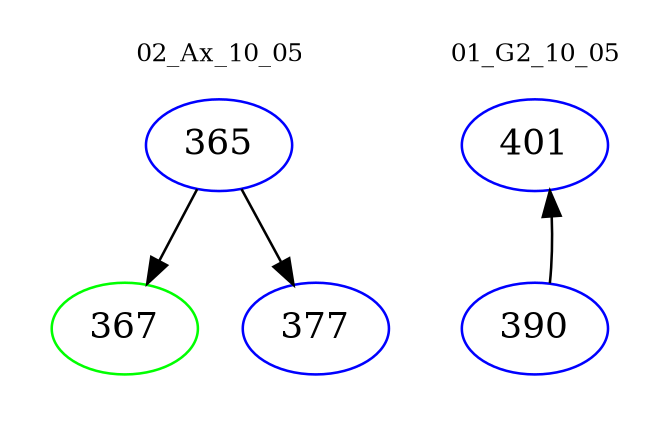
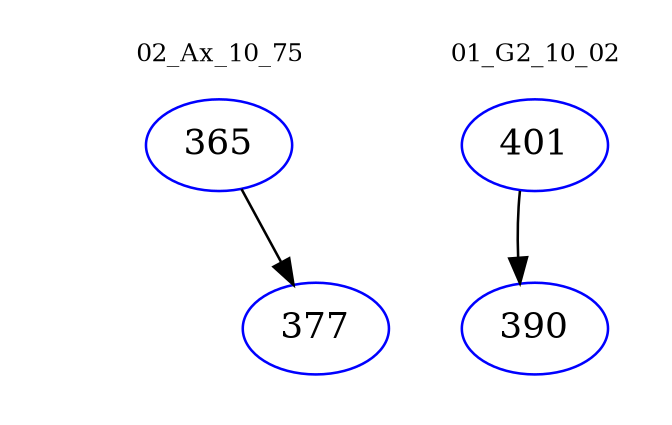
cluster "02_Ax_10_05": label "02_Ax_10_05" -> "02_Ax_10_75"
cluster "01_G2_10_05": label "01_G2_10_05" -> "01_G2_10_02"
edge "390" -> "401": reversed
node "367": removed
